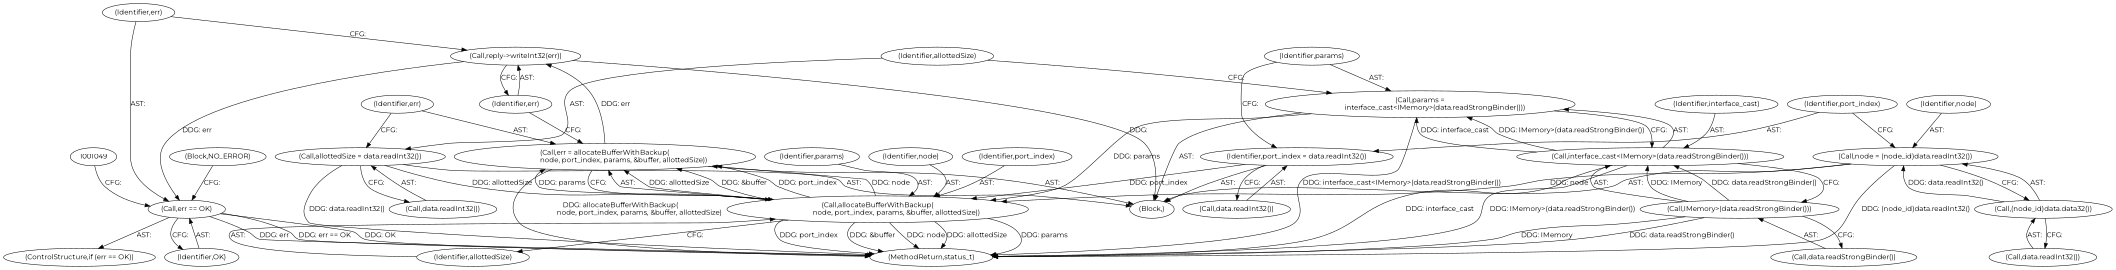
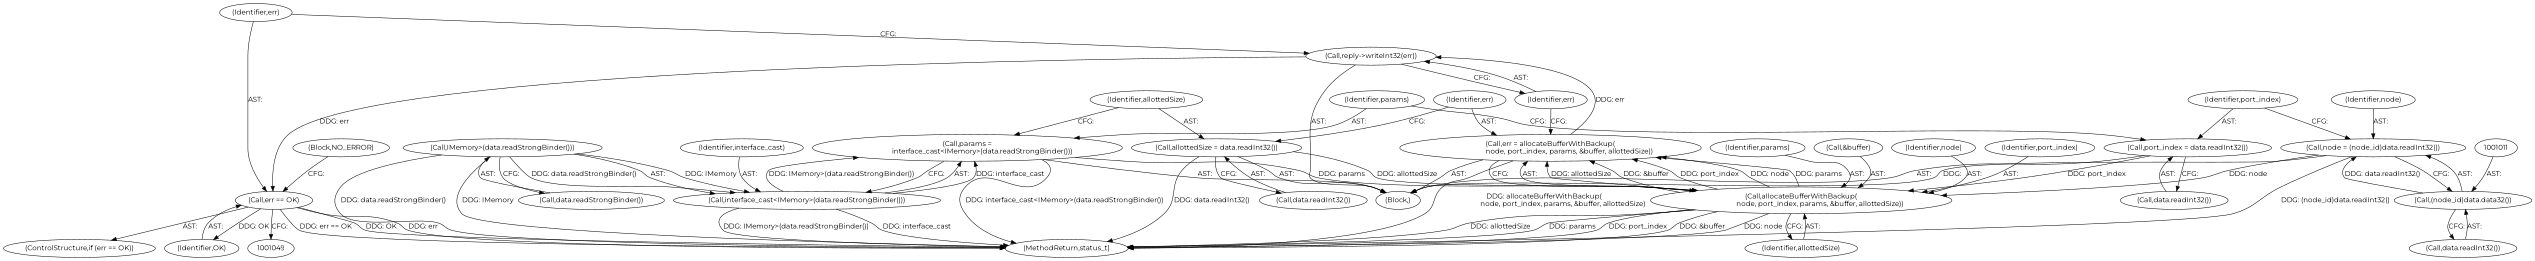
edge "(Call,reply->writeInt32(err))" -> "(Block,)": label "DDG: " -> "AST: "
node "(Call,&buffer)": added
node "1001011": added
node "(Identifier,port_index = data.readInt32())": label "(Identifier,port_index = data.readInt32())" -> "(Call,port_index = data.readInt32())"
edge "(Call,interface_cast<IMemory>(data.readStrongBinder()))" -> "(Call,IMemory>(data.readStrongBinder()))": removed, label "CFG:"
edge "(Call,node = (node_id)data.readInt32())" -> "(Block,)": label "AST: " -> "DDG: "
edge "1001049" -> "(Call,err == OK)": reversed
edge "(Call,err == OK)" -> "(Identifier,OK)": label "CFG: " -> "DDG: OK"
